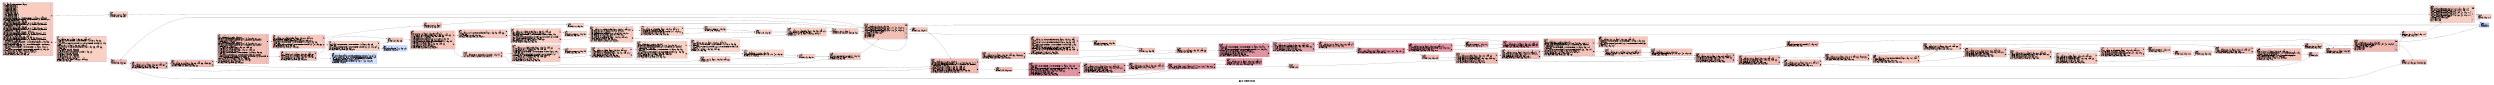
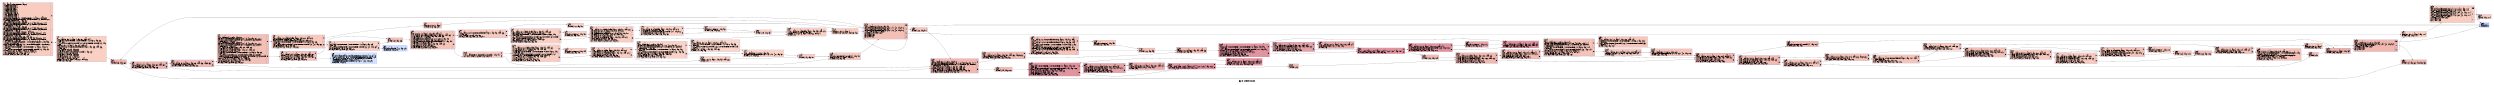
node "%20:": removed
